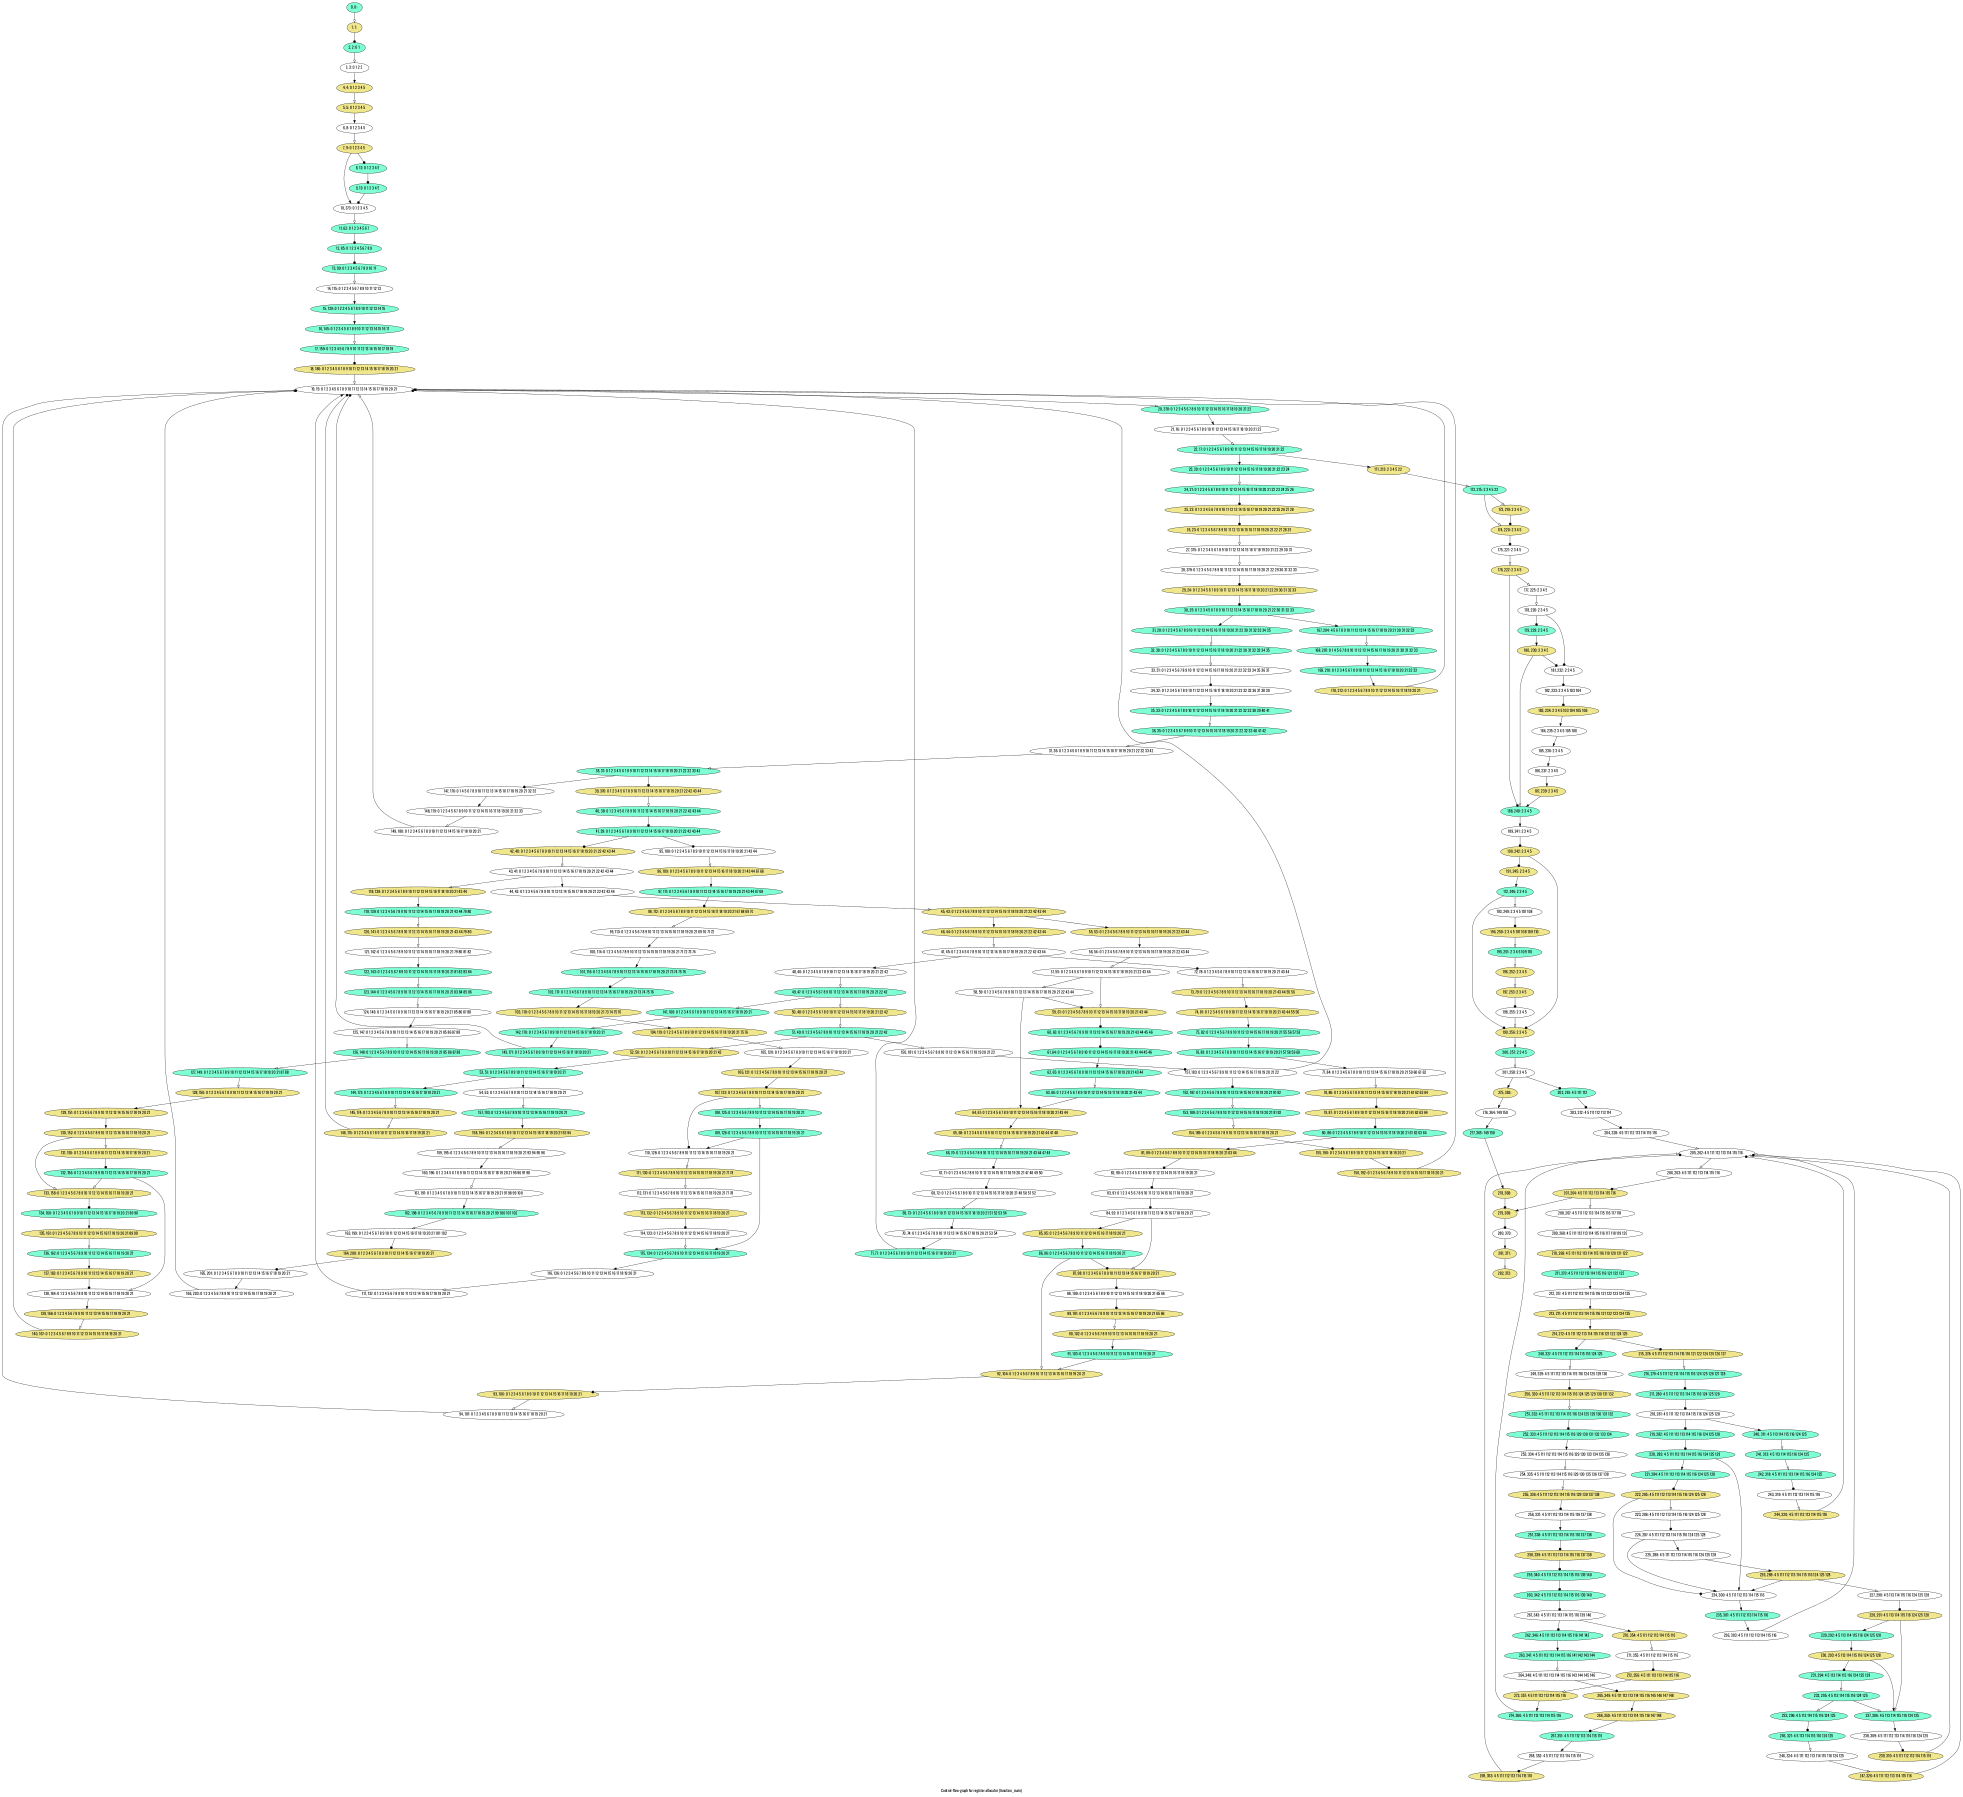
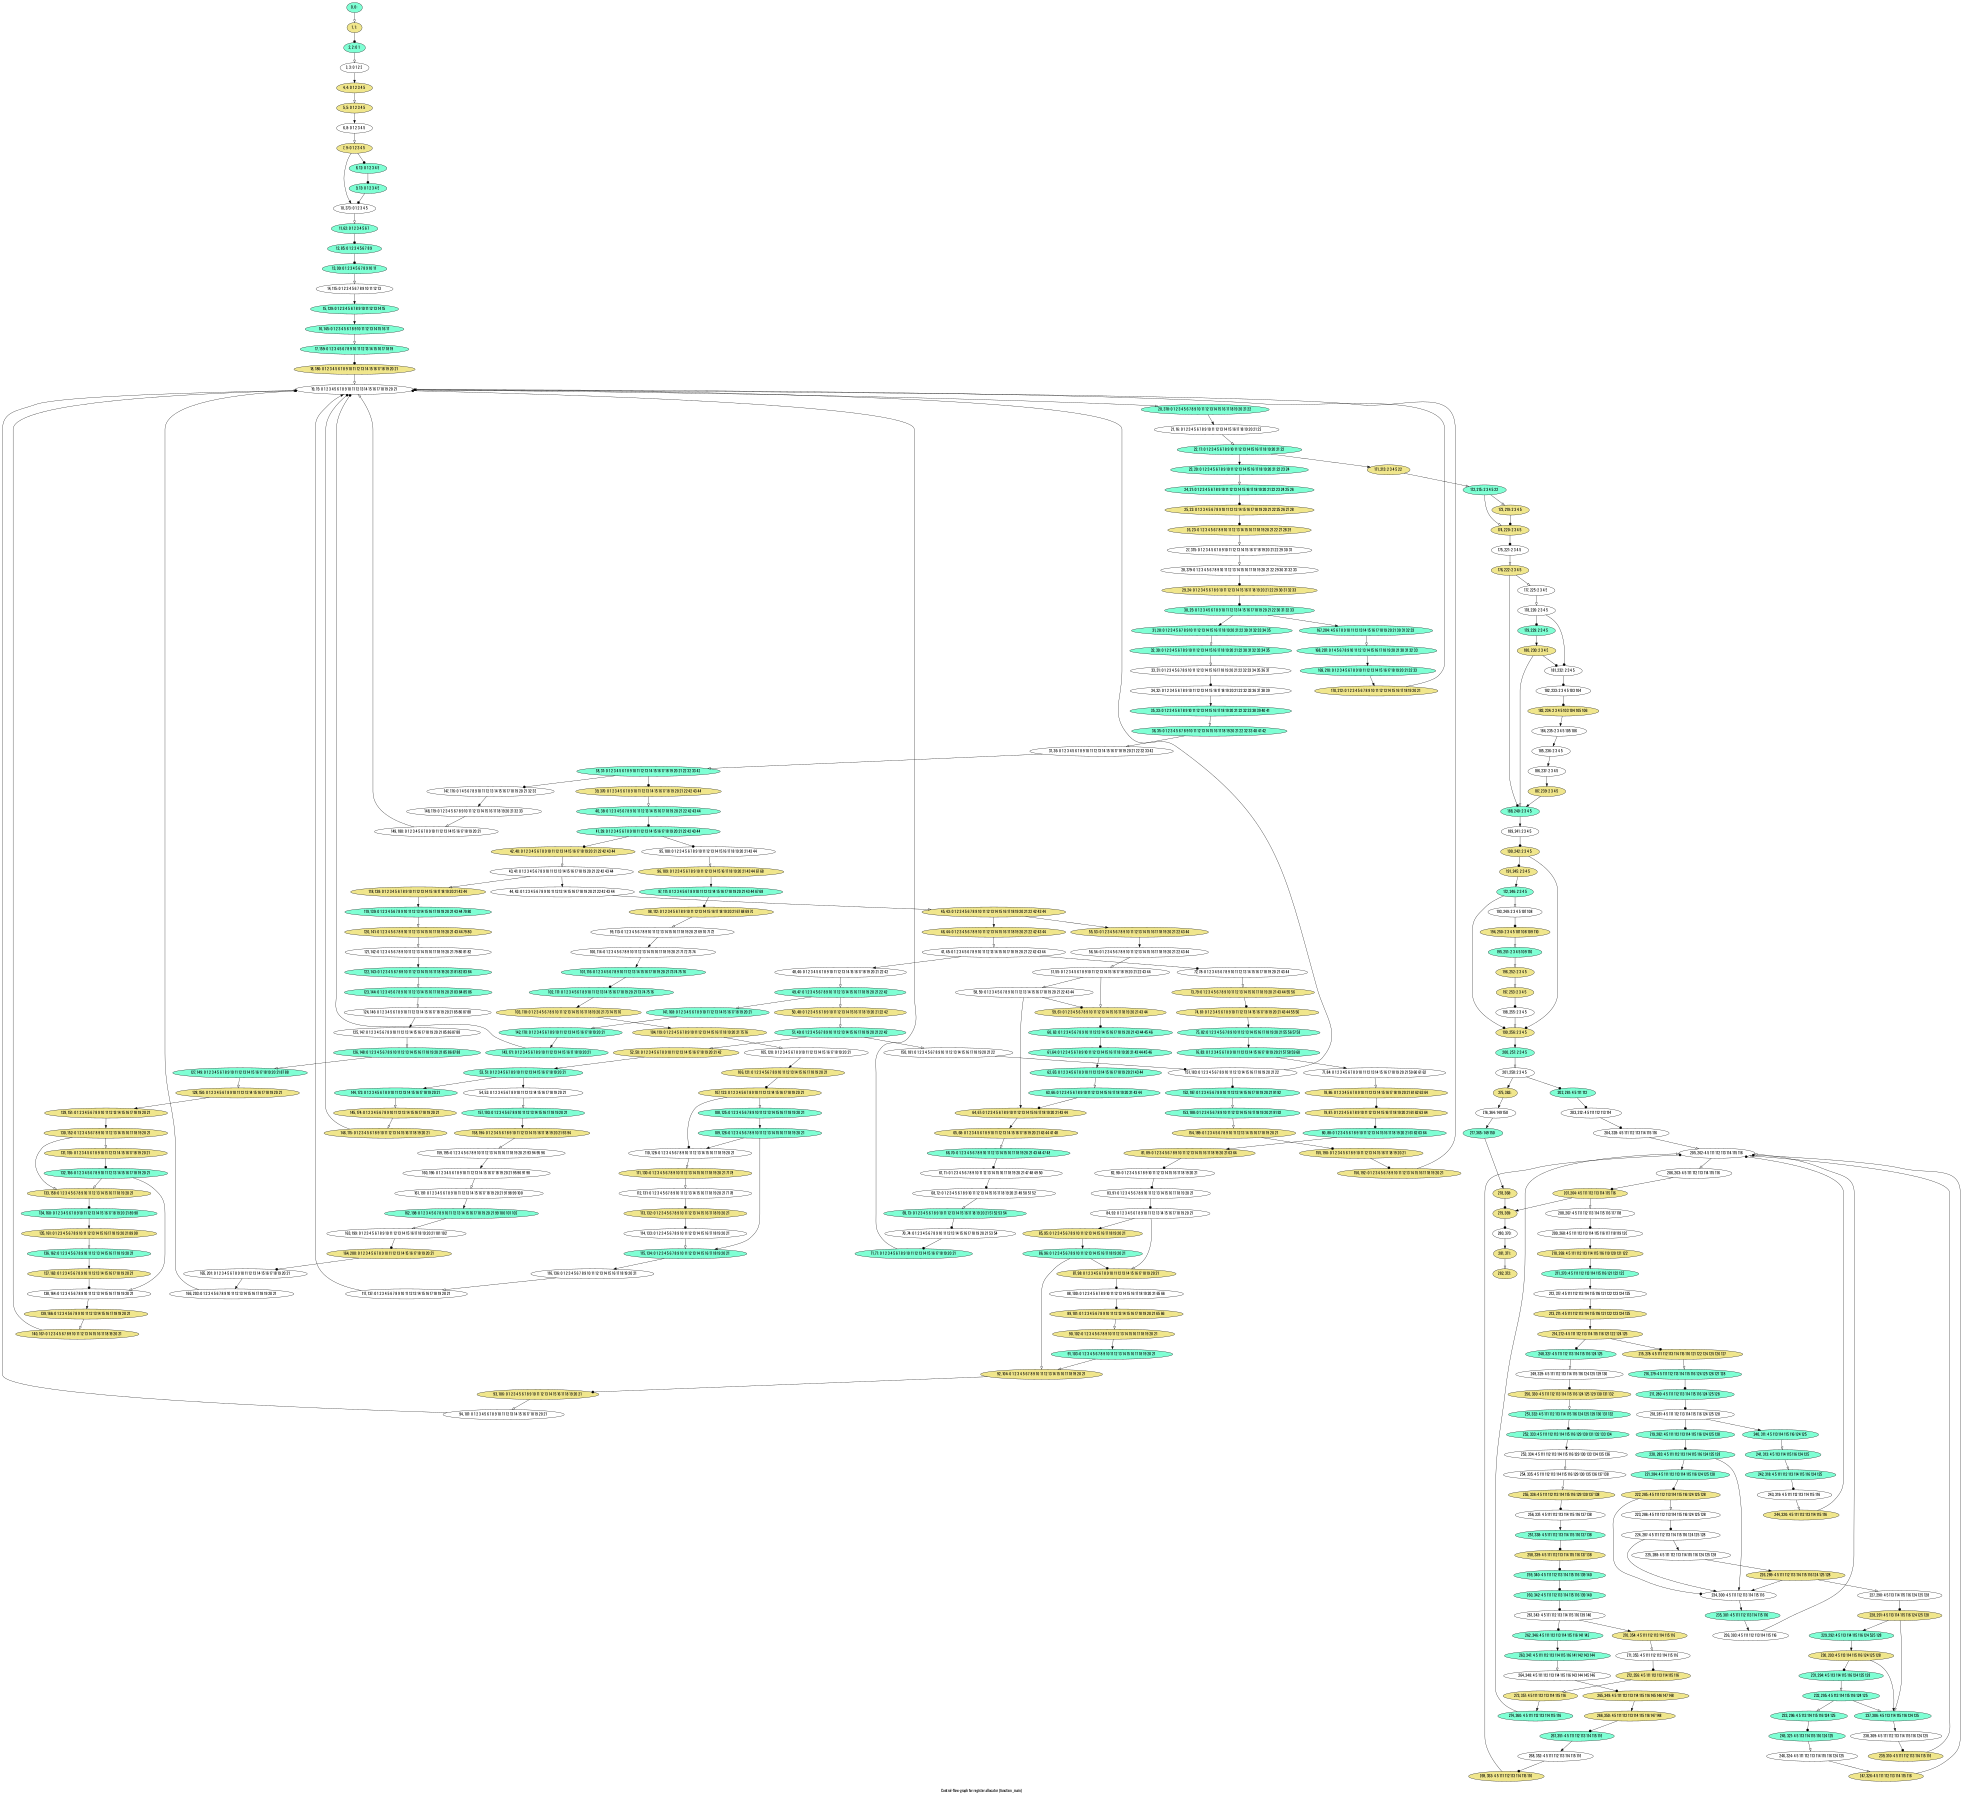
node "229, 292: 4 5 113 114 115 116 124 125 128": label "229, 292: 4 5 113 114 115 116 124 125 128" -> "229, 292: 4 5 113 114 115 116 124 525 128"
